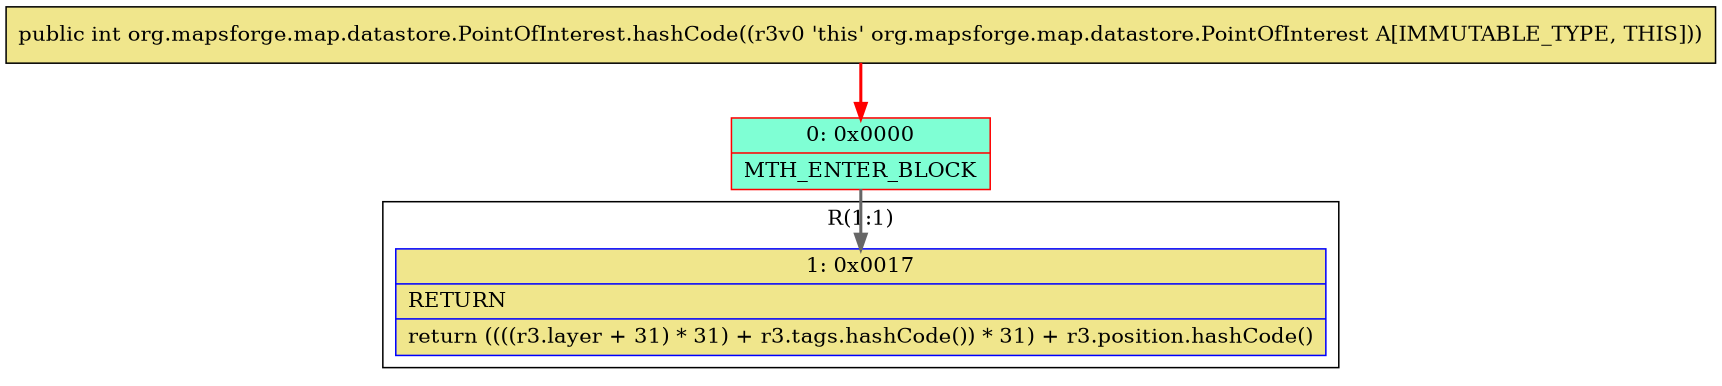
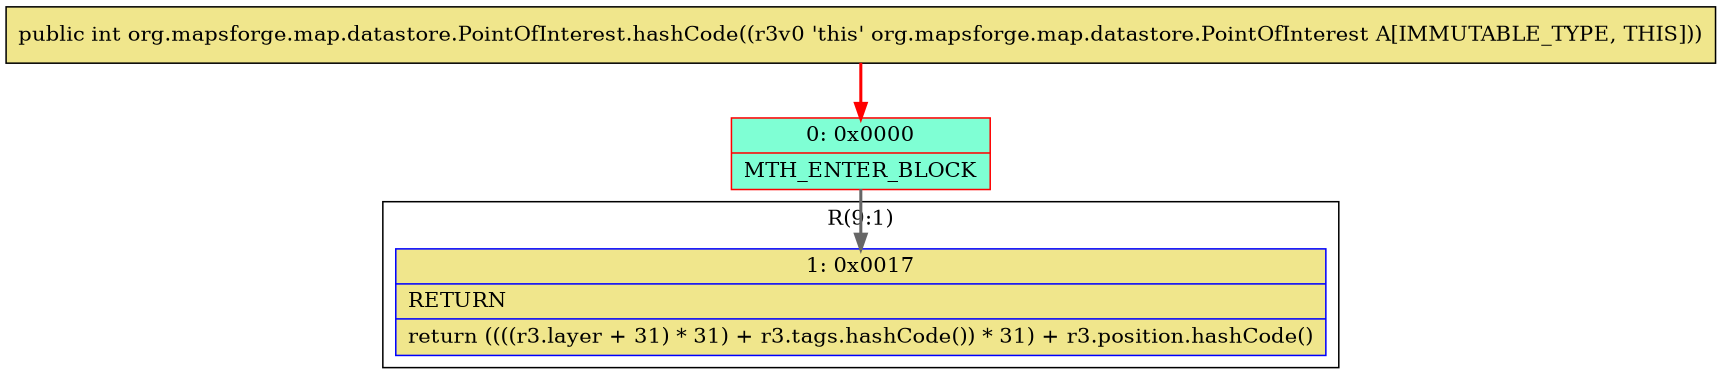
cluster "R(1:1)": label "R(1:1)" -> "R(9:1)"
